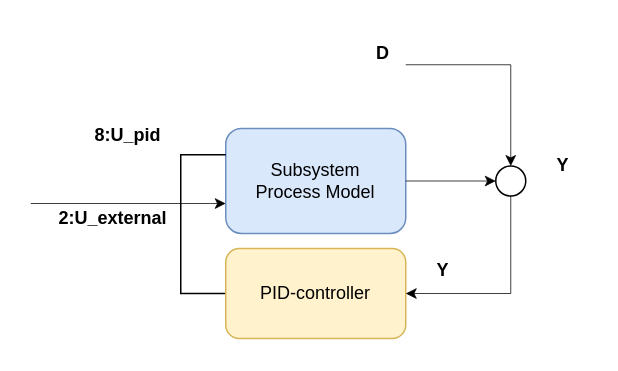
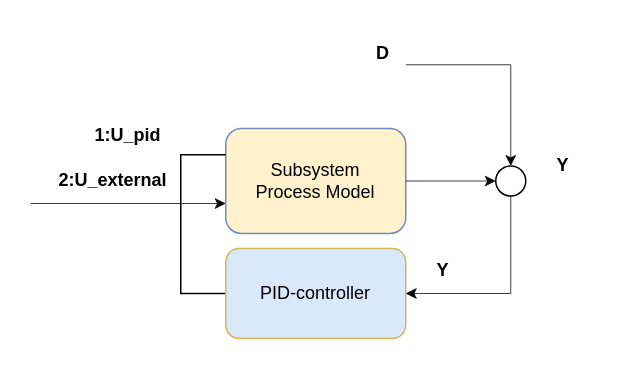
node "8:U_pid": label "8:U_pid" -> "1:U_pid"
node "Subsystem Process Model": fillcolor #dae8fc -> #fff2cc
node "2:U_external": moved (113, 218) -> (113, 181)
node "PID-controller": fillcolor #fff2cc -> #dae8fc
